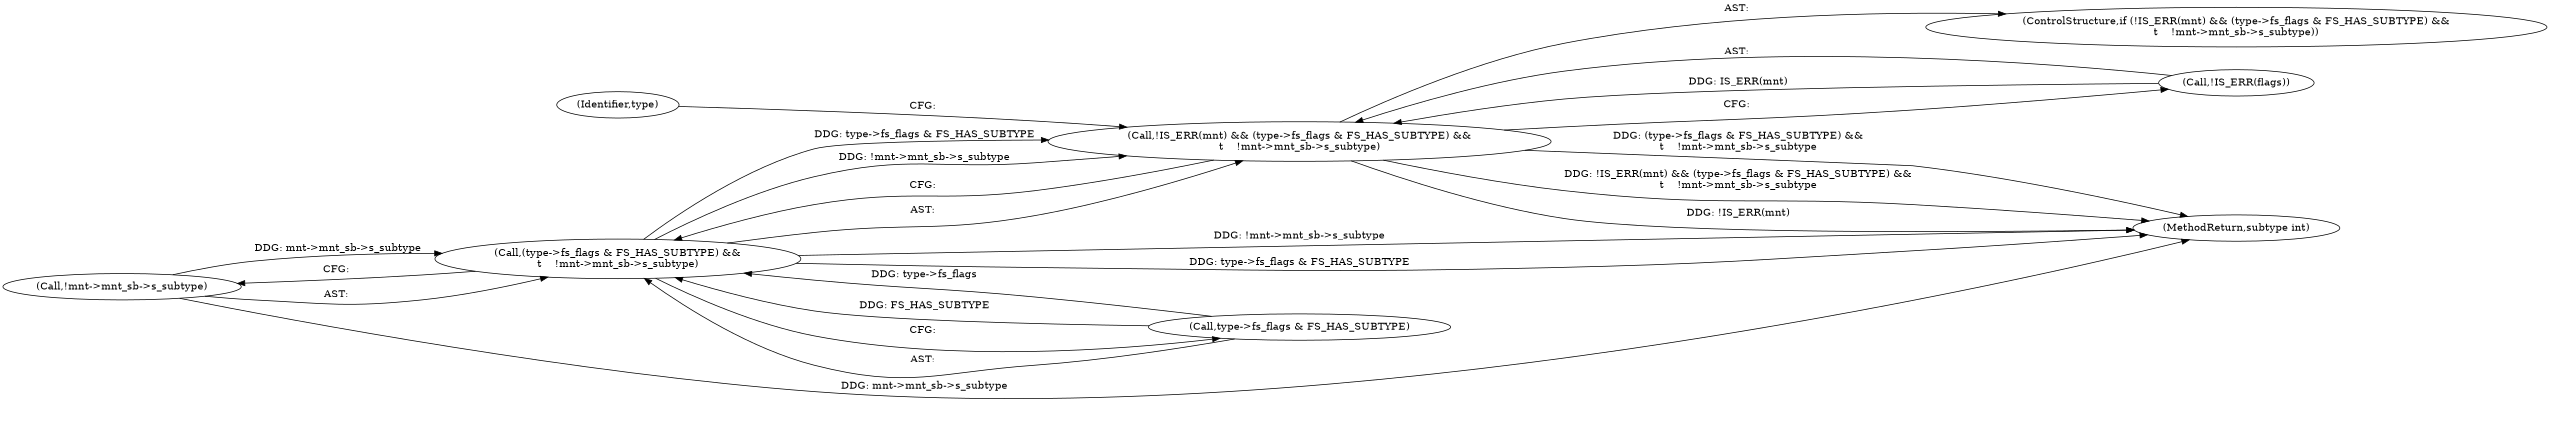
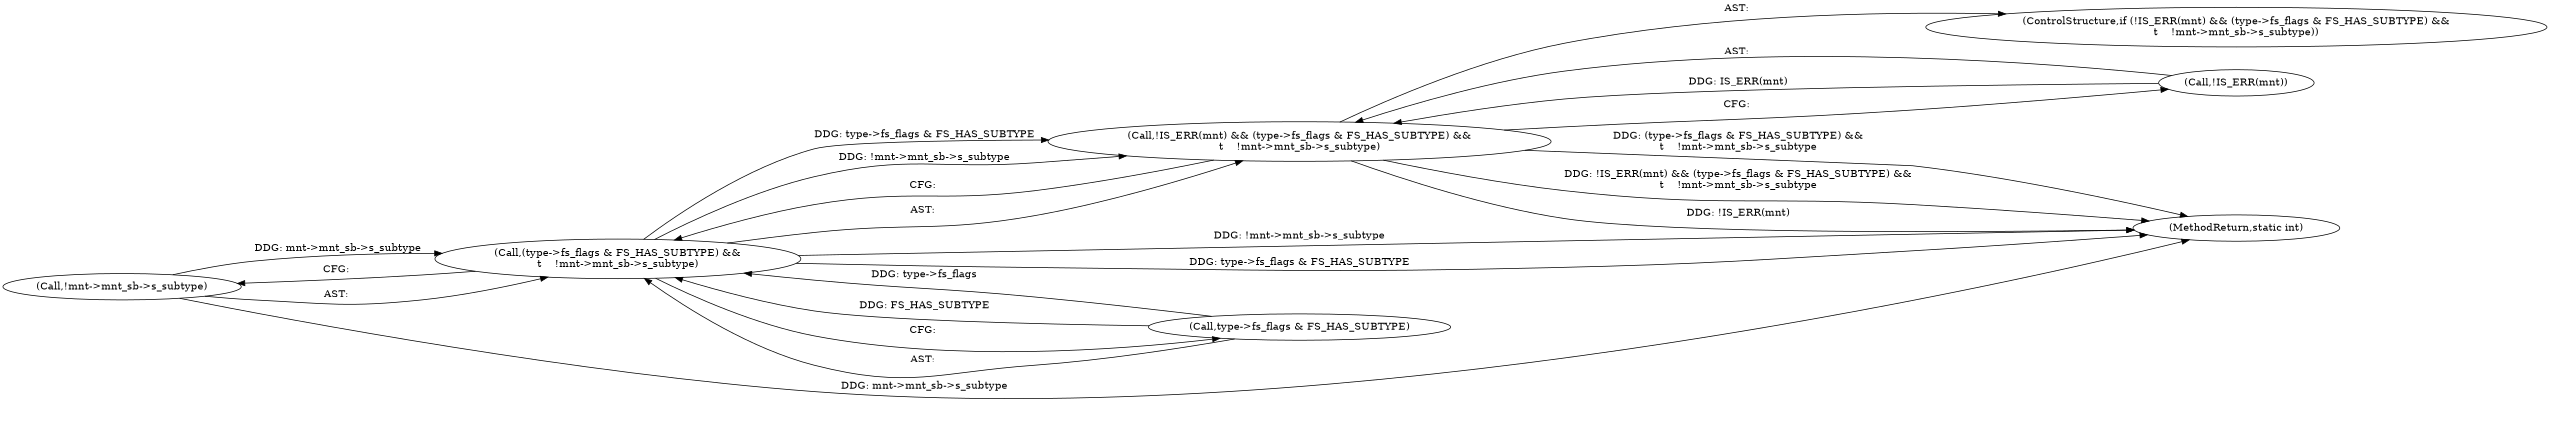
node "(Call,!IS_ERR(flags))": label "(Call,!IS_ERR(flags))" -> "(Call,!IS_ERR(mnt))"
node "(Identifier,type)": removed
node "(MethodReturn,subtype int)": label "(MethodReturn,subtype int)" -> "(MethodReturn,static int)"
